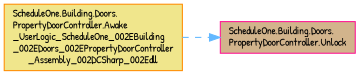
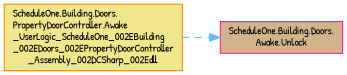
node "ScheduleOne.Building.Doors. PropertyDoorController.Unlock": label "ScheduleOne.Building.Doors. PropertyDoorController.Unlock" -> "ScheduleOne.Building.Doors. Awake.Unlock"
